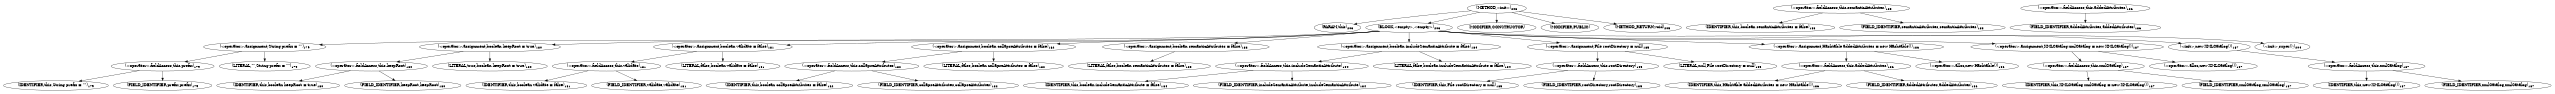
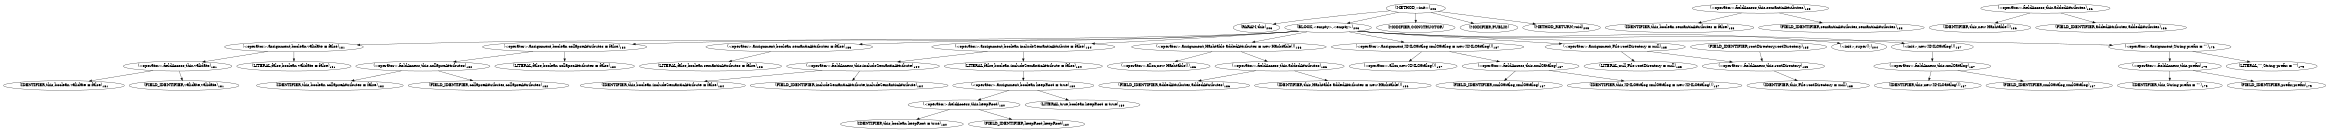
node "(IDENTIFIER,this,new Hashtable())": added
edge "(BLOCK,<empty>,<empty>)" -> "(<operator>.assignment,boolean keepRoot = true)": now "(LITERAL,false,boolean includeSemanticAttribute = false)" -> "(<operator>.assignment,boolean keepRoot = true)"
edge "(<operator>.fieldAccess,this.rootDirectory)" -> "(FIELD_IDENTIFIER,rootDirectory,rootDirectory)": reversed
